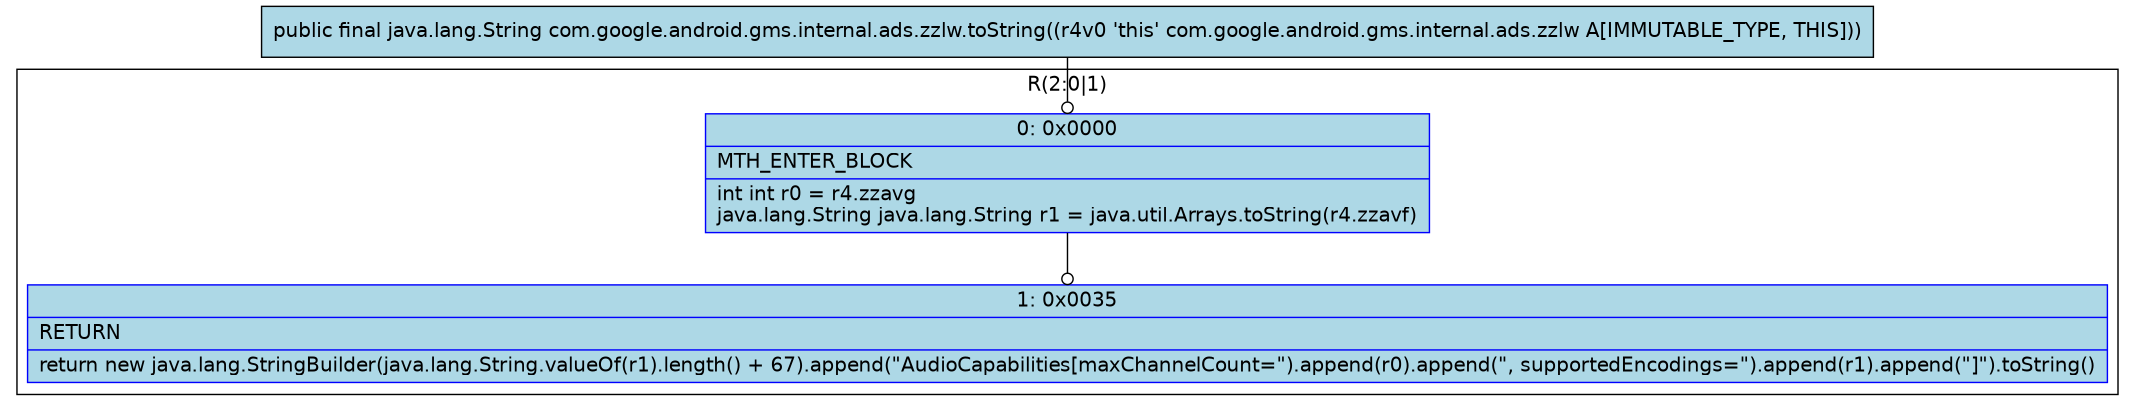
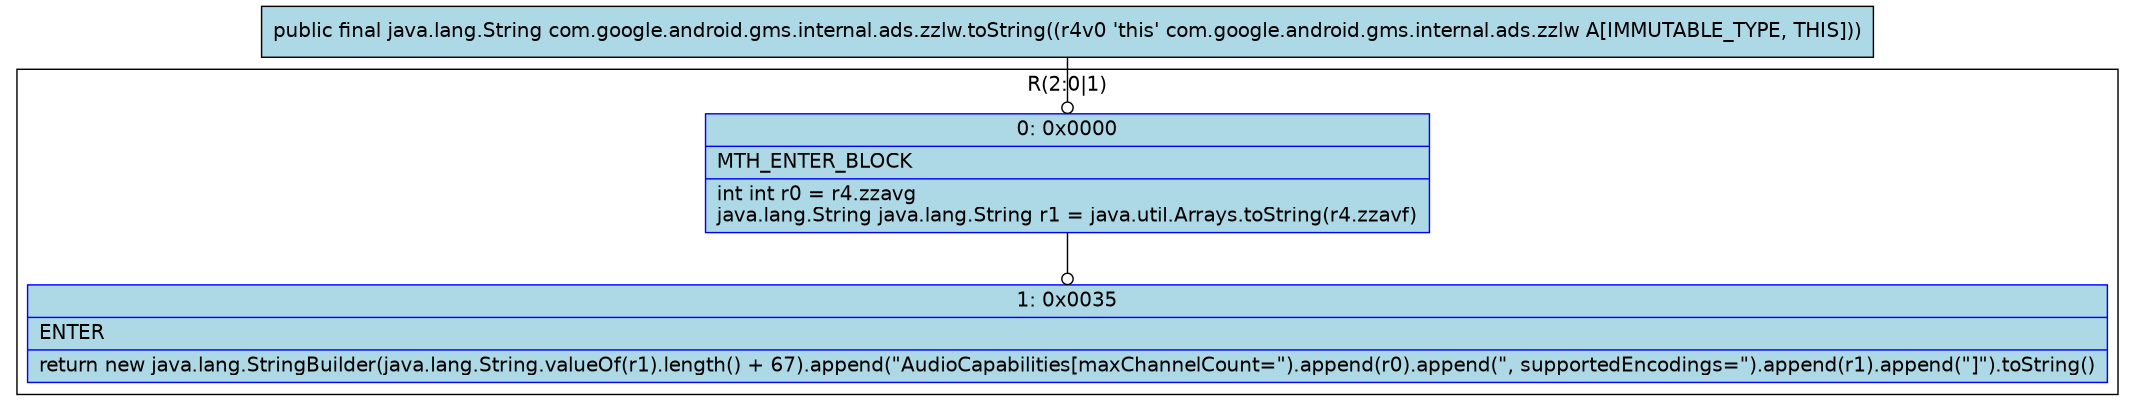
node "1: 0x0035": text "RETURN" -> "ENTER"
